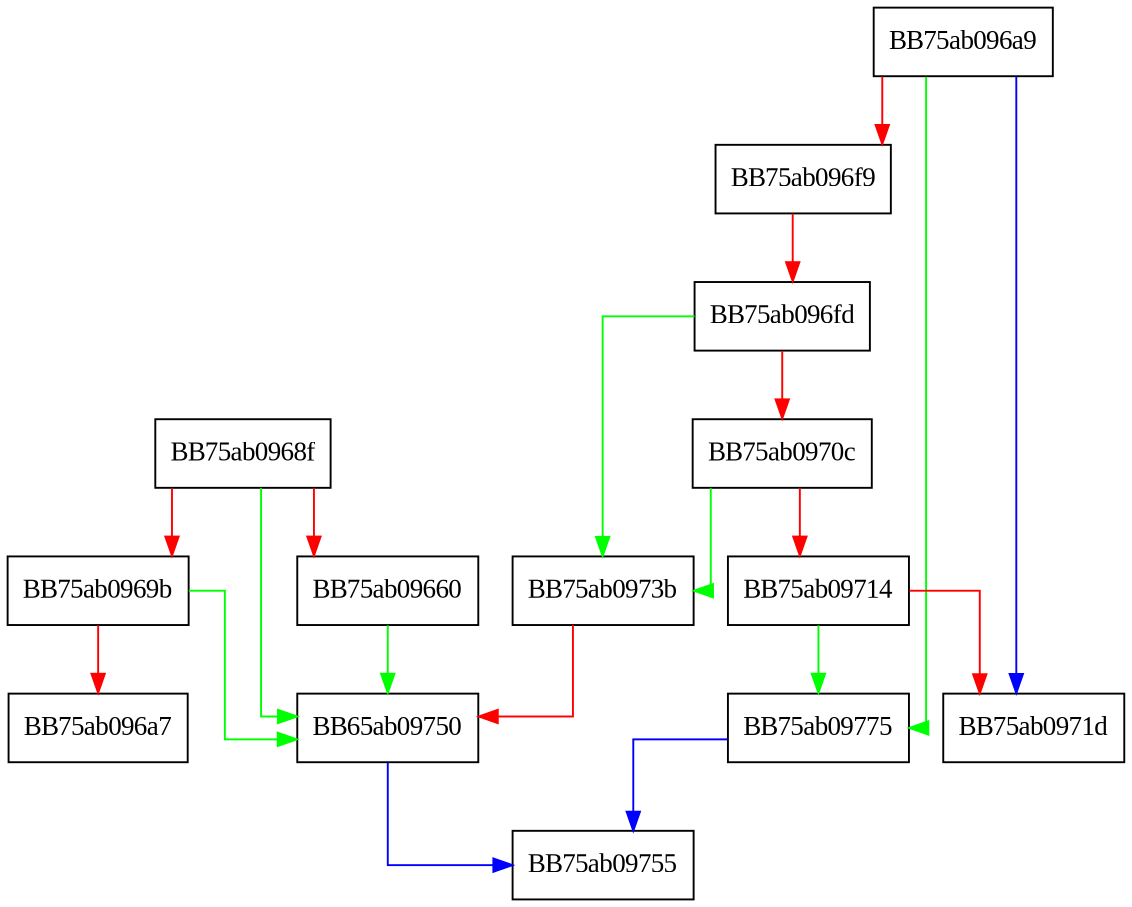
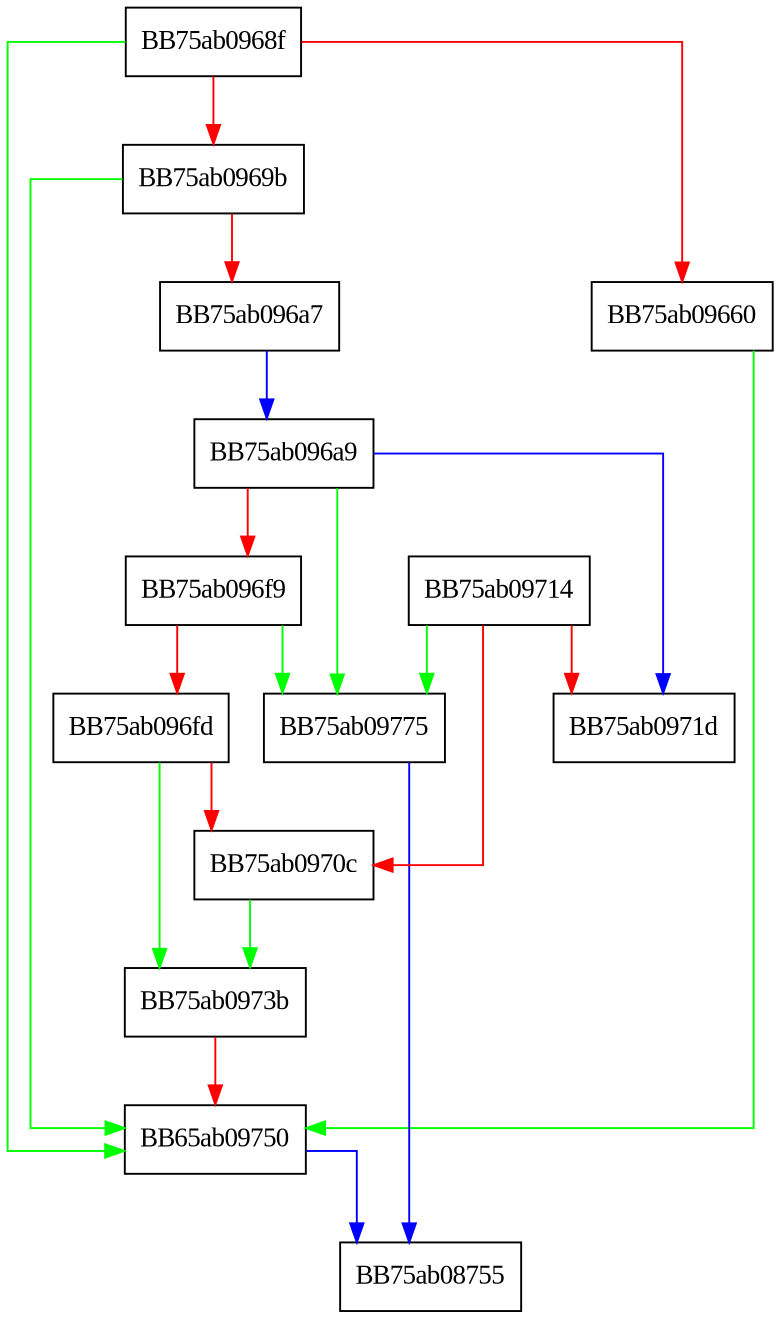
edge "BB75ab096a7" -> "BB75ab096a9": added
edge "BB75ab0970c" -> "BB75ab09714": reversed
edge "BB75ab096f9" -> "BB75ab09775": added
node "BB75ab09755": label "BB75ab09755" -> "BB75ab08755"
